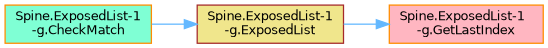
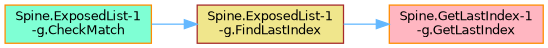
node "Spine.ExposedList-1 -g.ExposedList": label "Spine.ExposedList-1 -g.ExposedList" -> "Spine.ExposedList-1 -g.FindLastIndex"
node "Spine.ExposedList-1 -g.GetLastIndex": label "Spine.ExposedList-1 -g.GetLastIndex" -> "Spine.GetLastIndex-1 -g.GetLastIndex"
